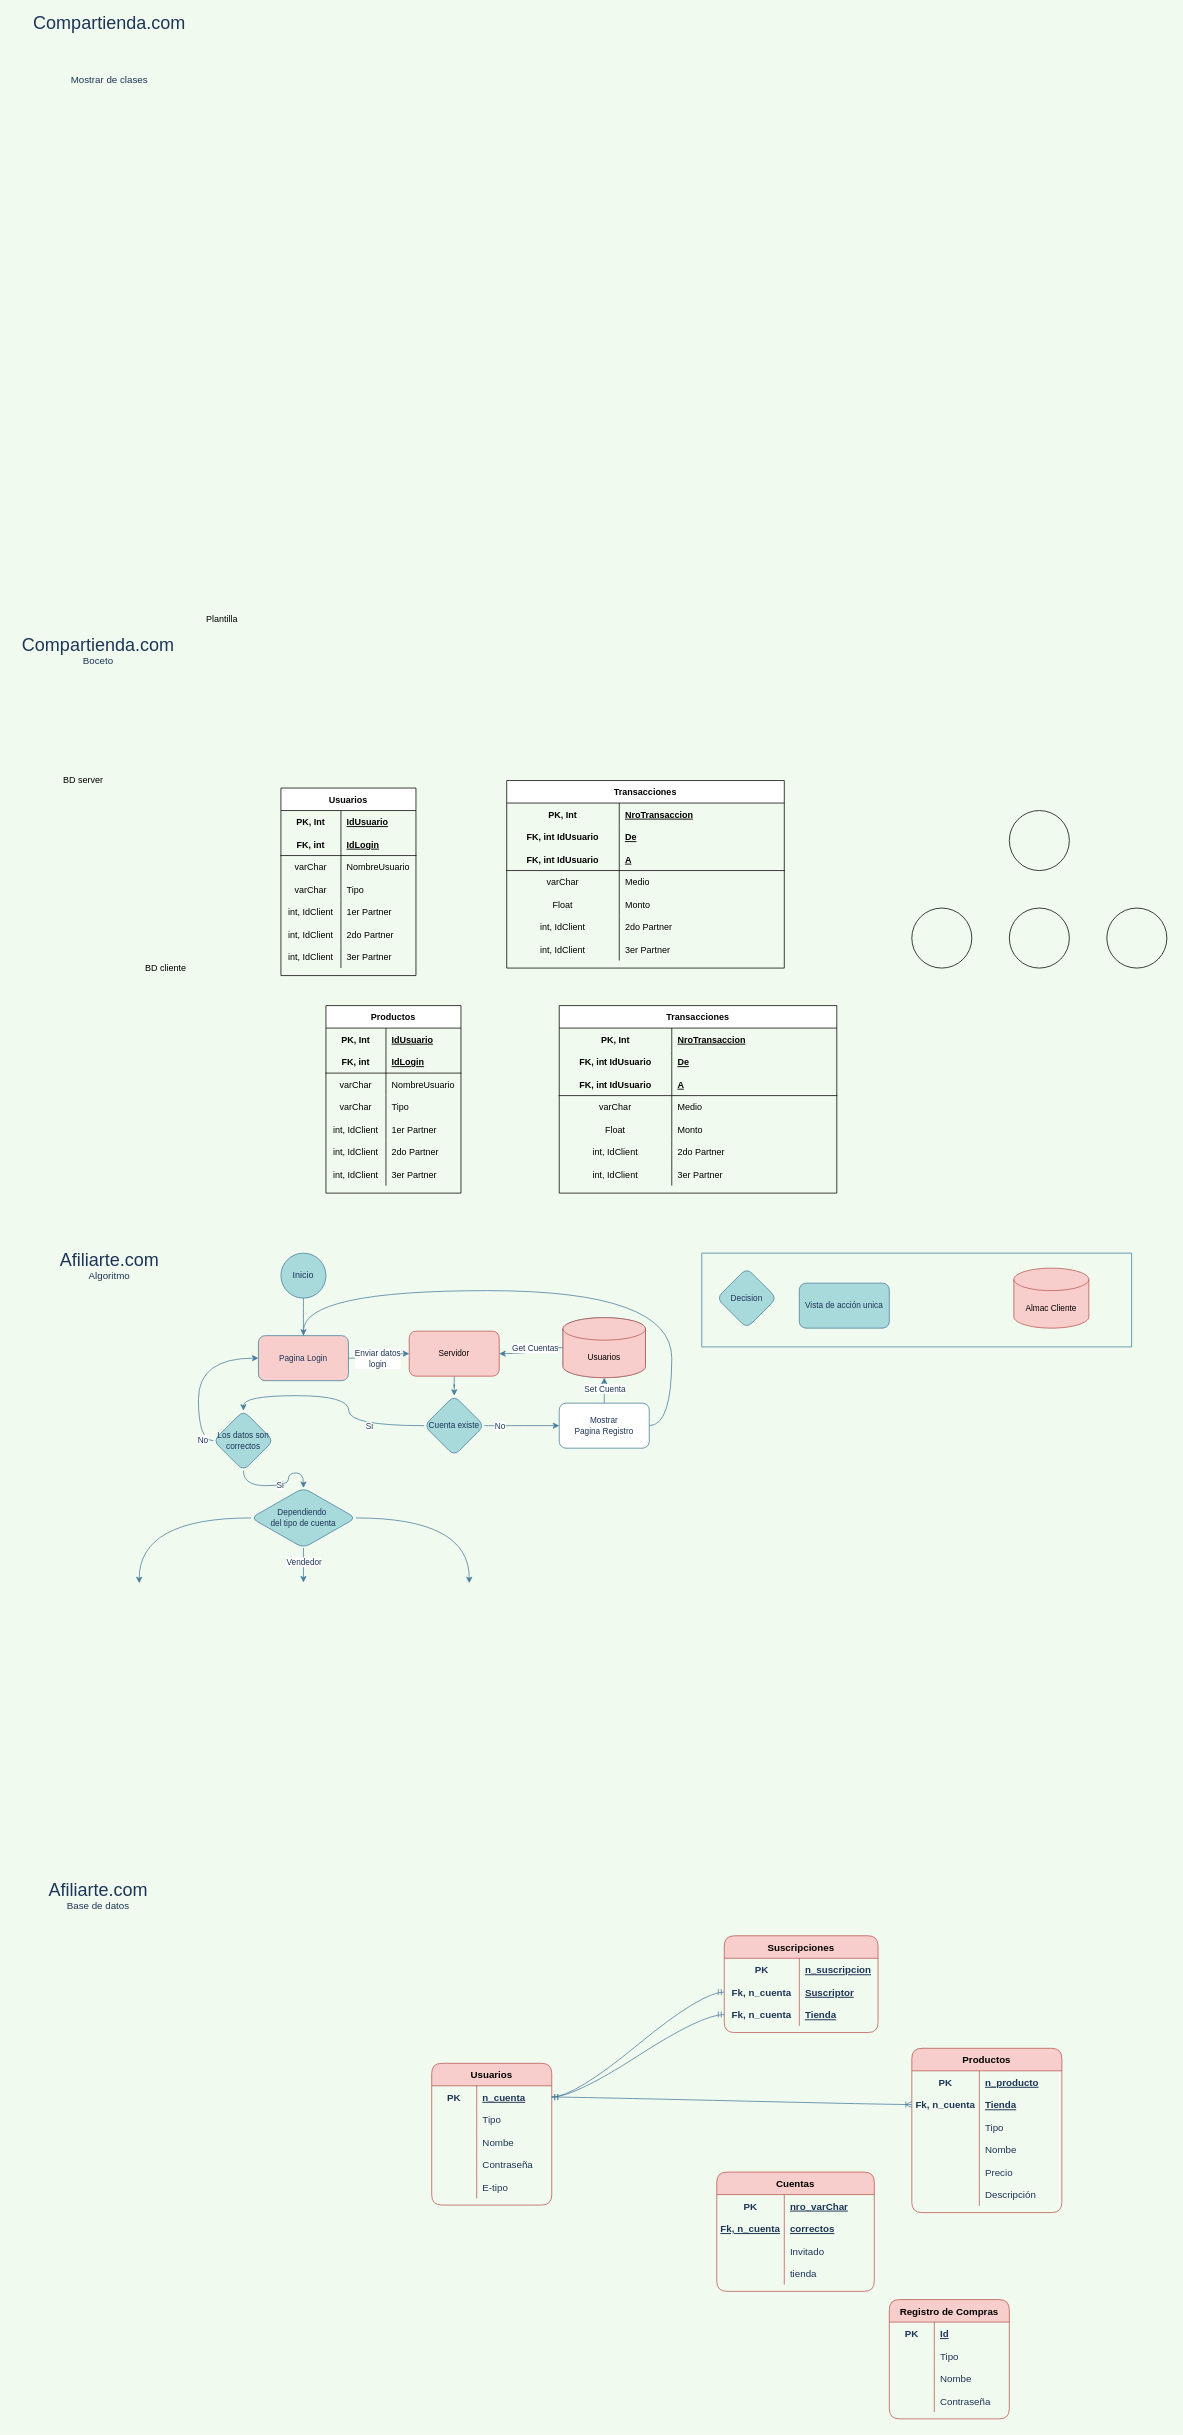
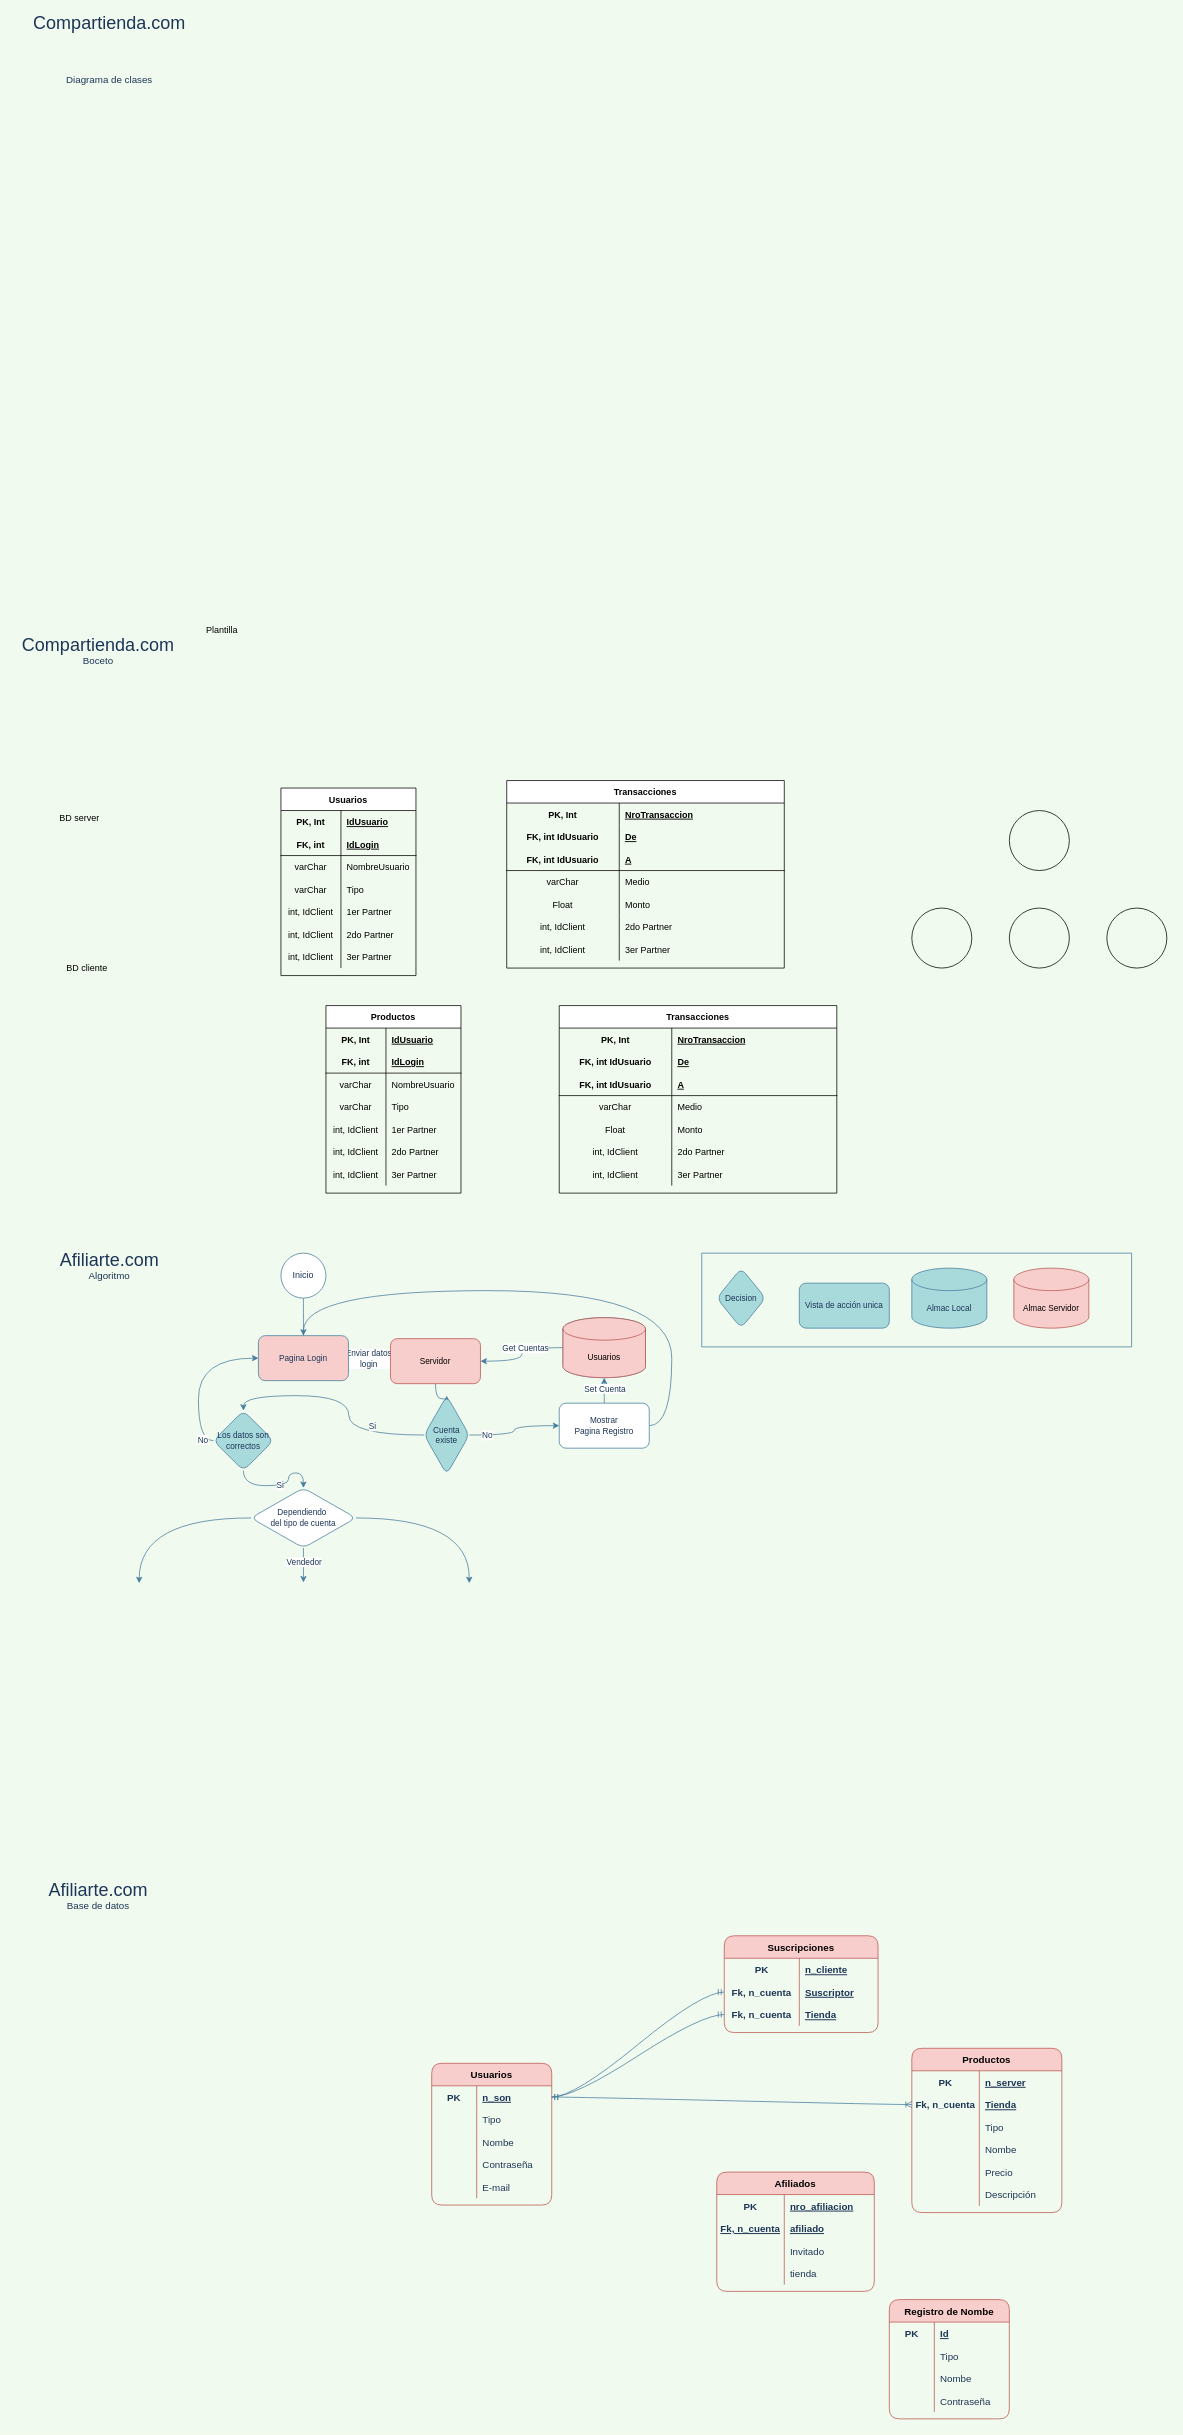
node "Mostrar de clases": label "Mostrar de clases" -> "Diagrama de clases"
node "Plantilla": moved (222, 619) -> (222, 630)
node "BD server": moved (83, 780) -> (79, 818)
node "BD cliente": moved (165, 968) -> (87, 968)
node "Inicio": fillcolor #a8dadc -> #ffffff
node "Decision": size 60x60 -> 49x60
node "Almac Local": added
node "Almac Cliente": label "Almac Cliente" -> "Almac Servidor"
node "Servidor": moved (454, 1353) -> (435, 1361)
node "Cuenta existe": size 60x60 -> 45x79
node "Dependiendo del tipo de cuenta": fillcolor #a8dadc -> #ffffff
node "n_suscripcion": label "n_suscripcion" -> "n_cliente"
node "n_producto": label "n_producto" -> "n_server"
node "n_cuenta": label "n_cuenta" -> "n_son"
node "Cuentas": label "Cuentas" -> "Afiliados"
node "E-tipo": label "E-tipo" -> "E-mail"
node "nro_varChar": label "nro_varChar" -> "nro_afiliacion"
node "correctos": label "correctos" -> "afiliado"
node "Registro de Compras": label "Registro de Compras" -> "Registro de Nombe"
